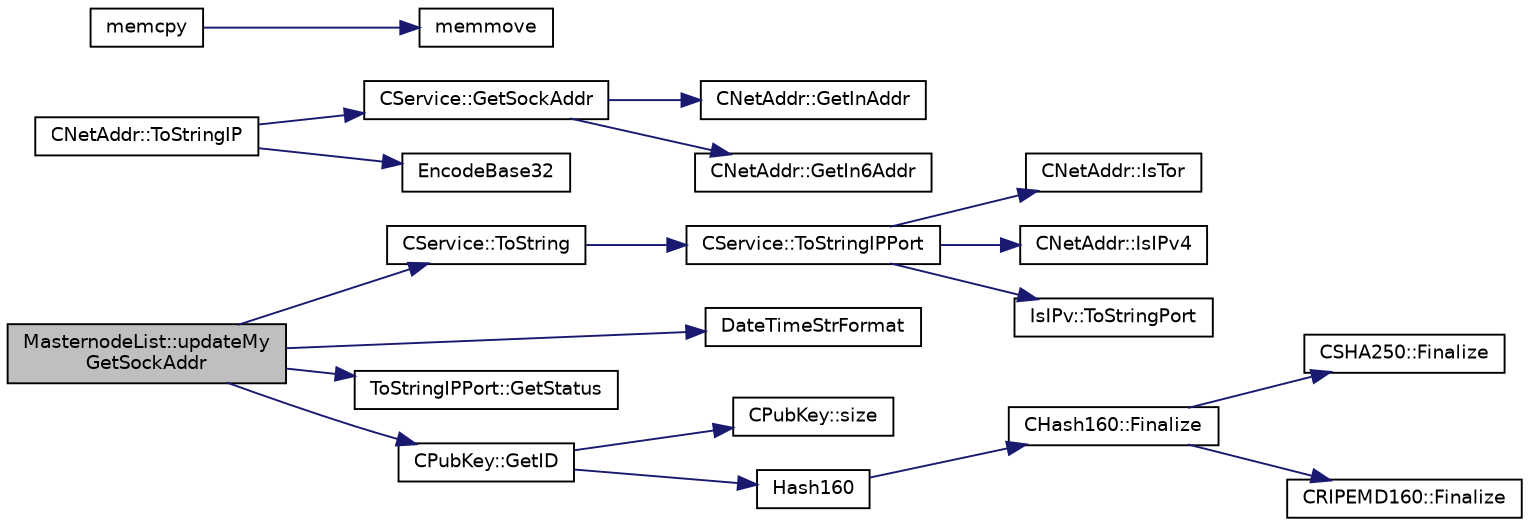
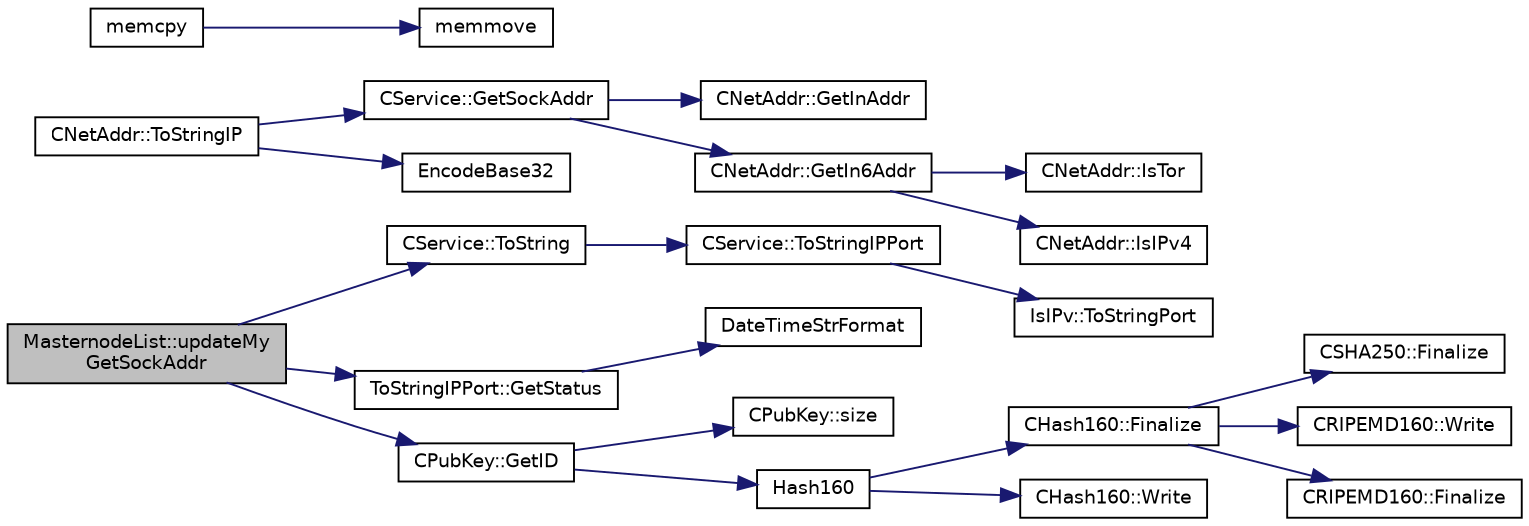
edge "CService::ToStringIPPort" -> "CNetAddr::IsTor": now "CNetAddr::GetIn6Addr" -> "CNetAddr::IsTor"
edge "CService::ToStringIPPort" -> "CNetAddr::IsIPv4": now "CNetAddr::GetIn6Addr" -> "CNetAddr::IsIPv4"
edge "MasternodeList::updateMy GetSockAddr" -> "DateTimeStrFormat": now "ToStringIPPort::GetStatus" -> "DateTimeStrFormat"
node "CRIPEMD160::Write": added
node "CHash160::Write": added
